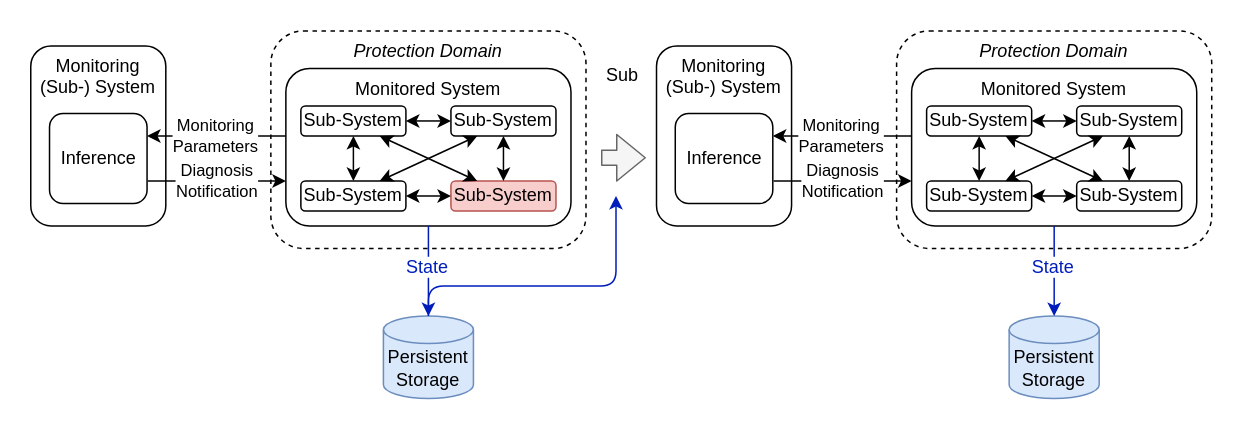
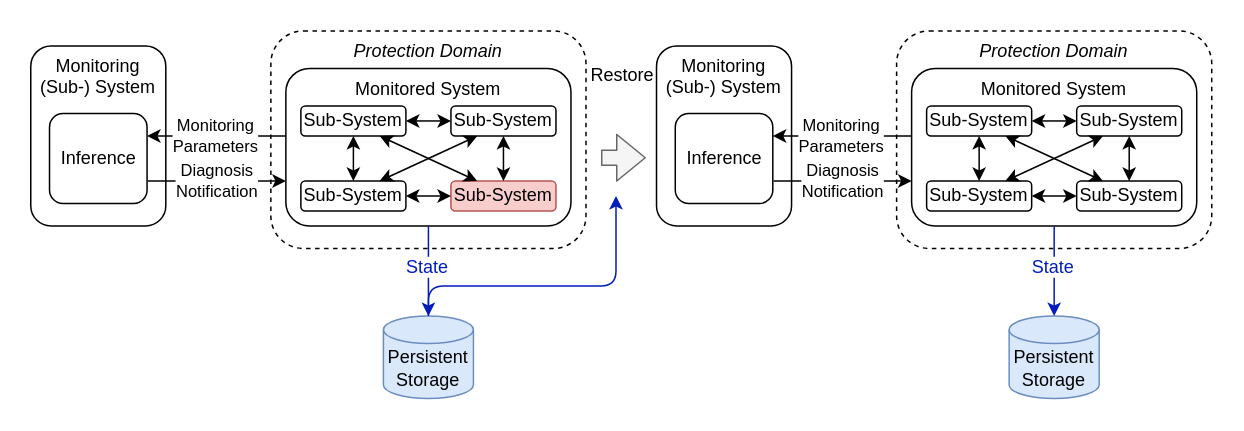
node "Sub": label "Sub" -> "Restore"
